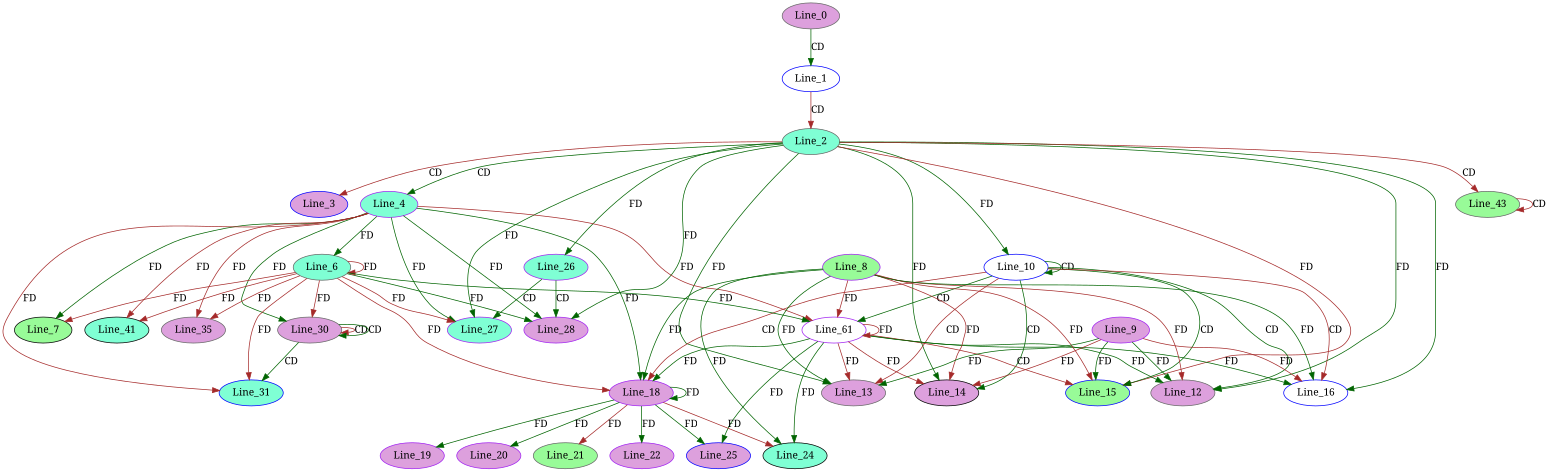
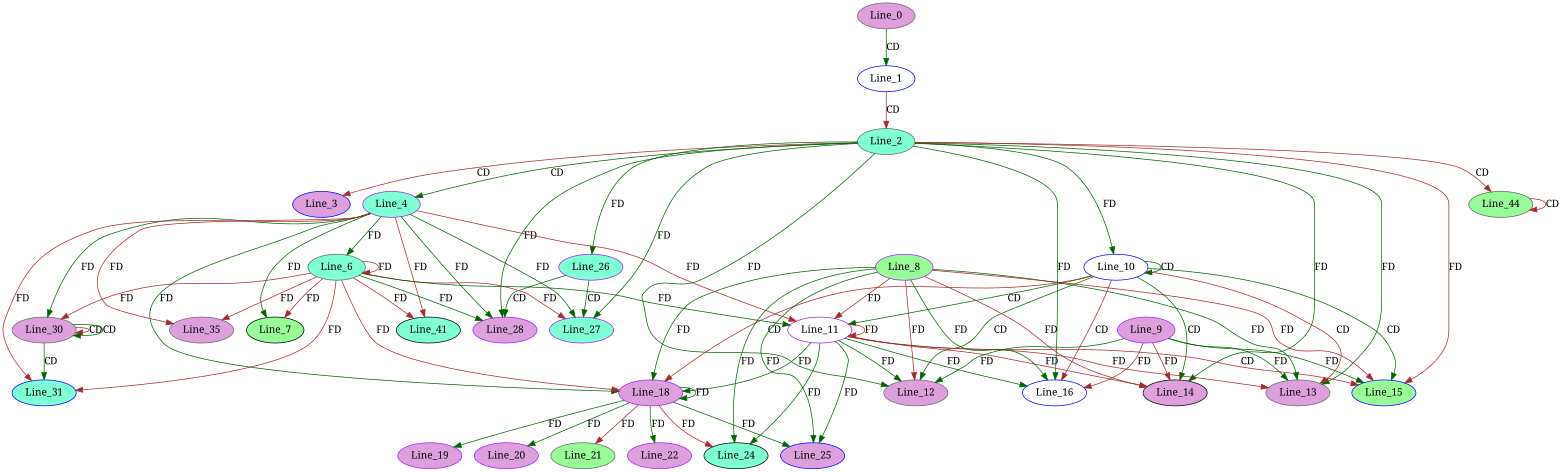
node "Line_43": label "Line_43" -> "Line_44"
node "Line_61": label "Line_61" -> "Line_11"
edge "Line_8" -> "Line_25": added, label "FD"
